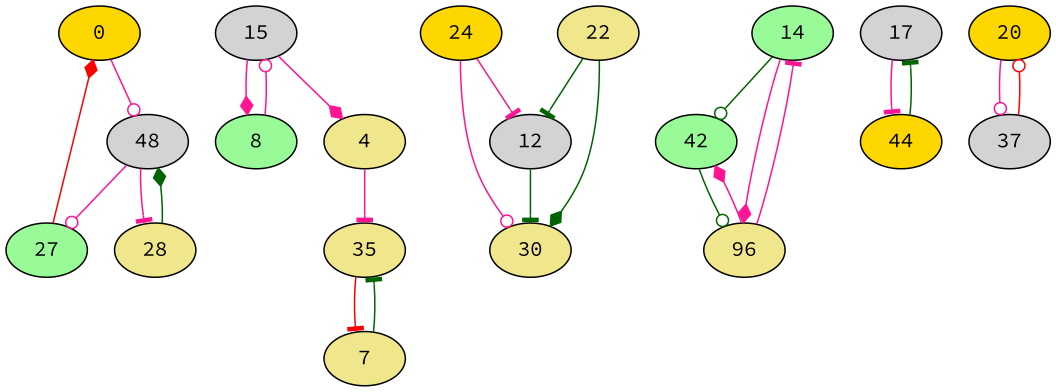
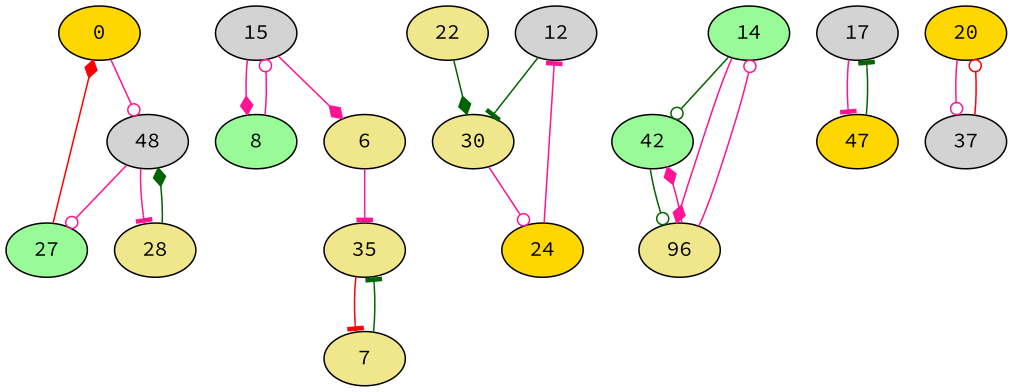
edge "22" -> "12": removed
node "4": label "4" -> "6"
edge "24" -> "30": reversed
node "44": label "44" -> "47"
edge "96" -> "14": arrowhead tee -> odot
